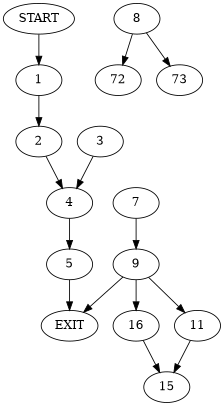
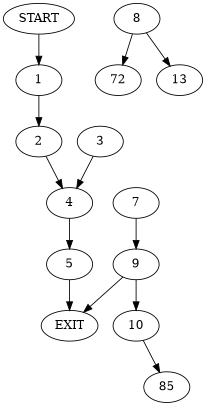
node "73": label "73" -> "13"
node "16": label "16" -> "10"
node "11": removed
node "15": label "15" -> "85"
